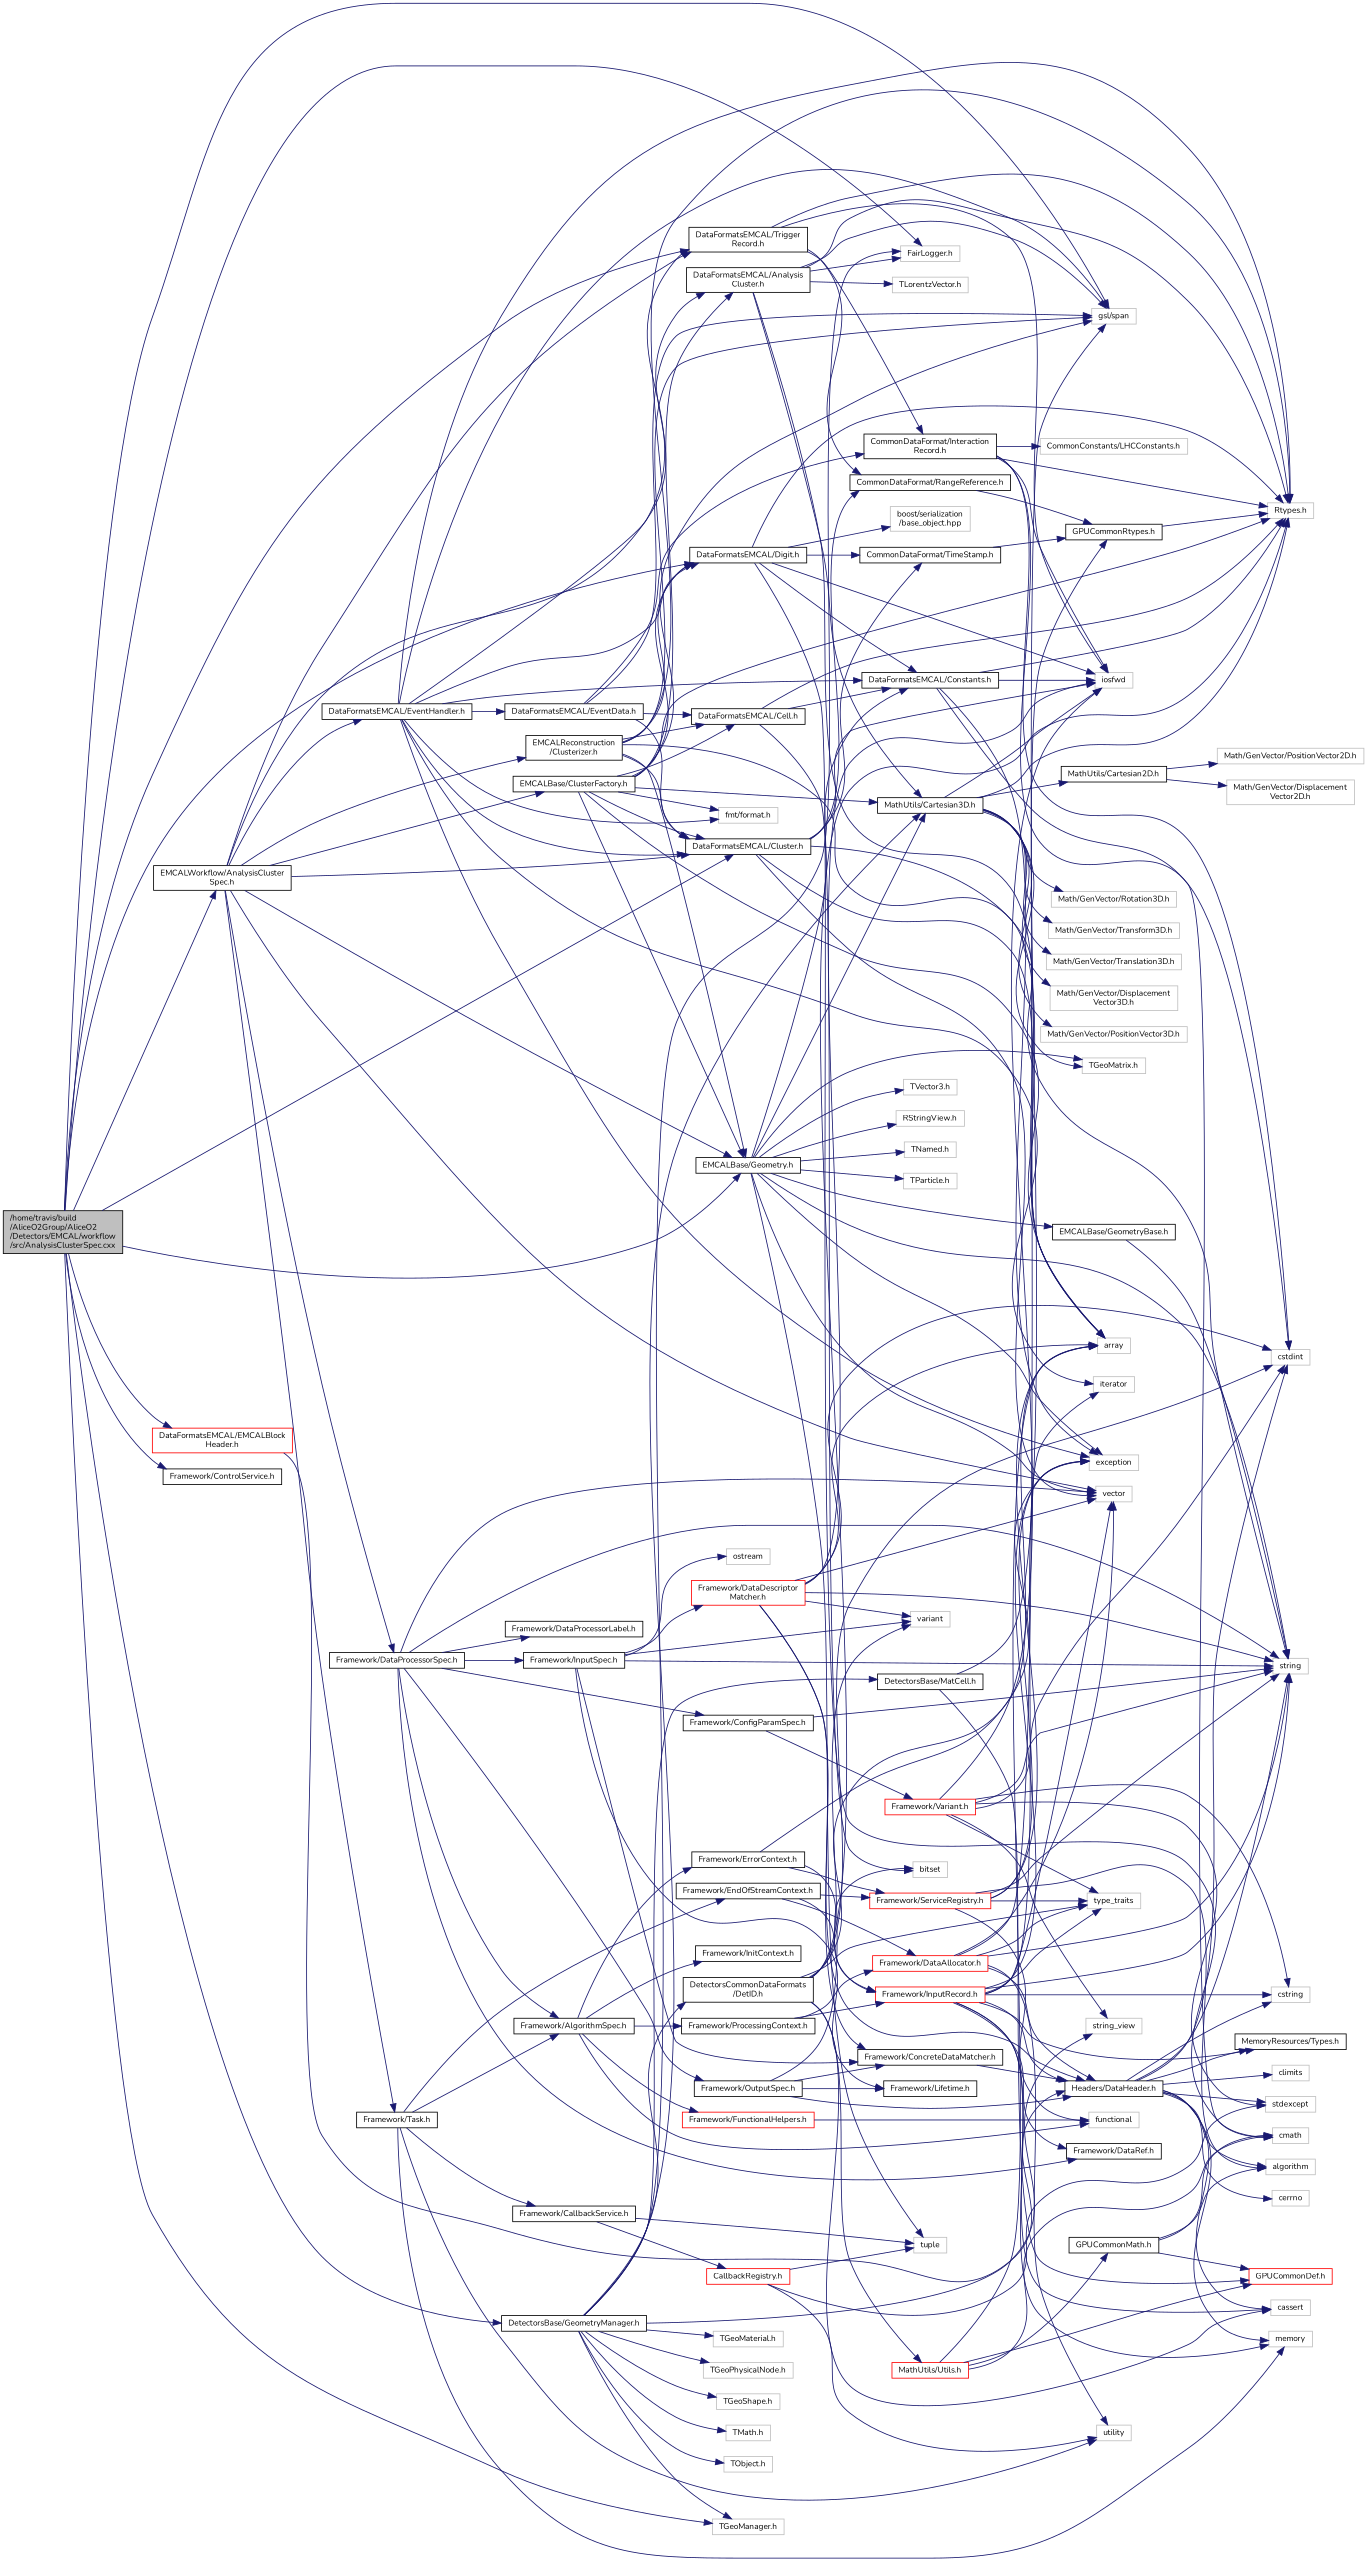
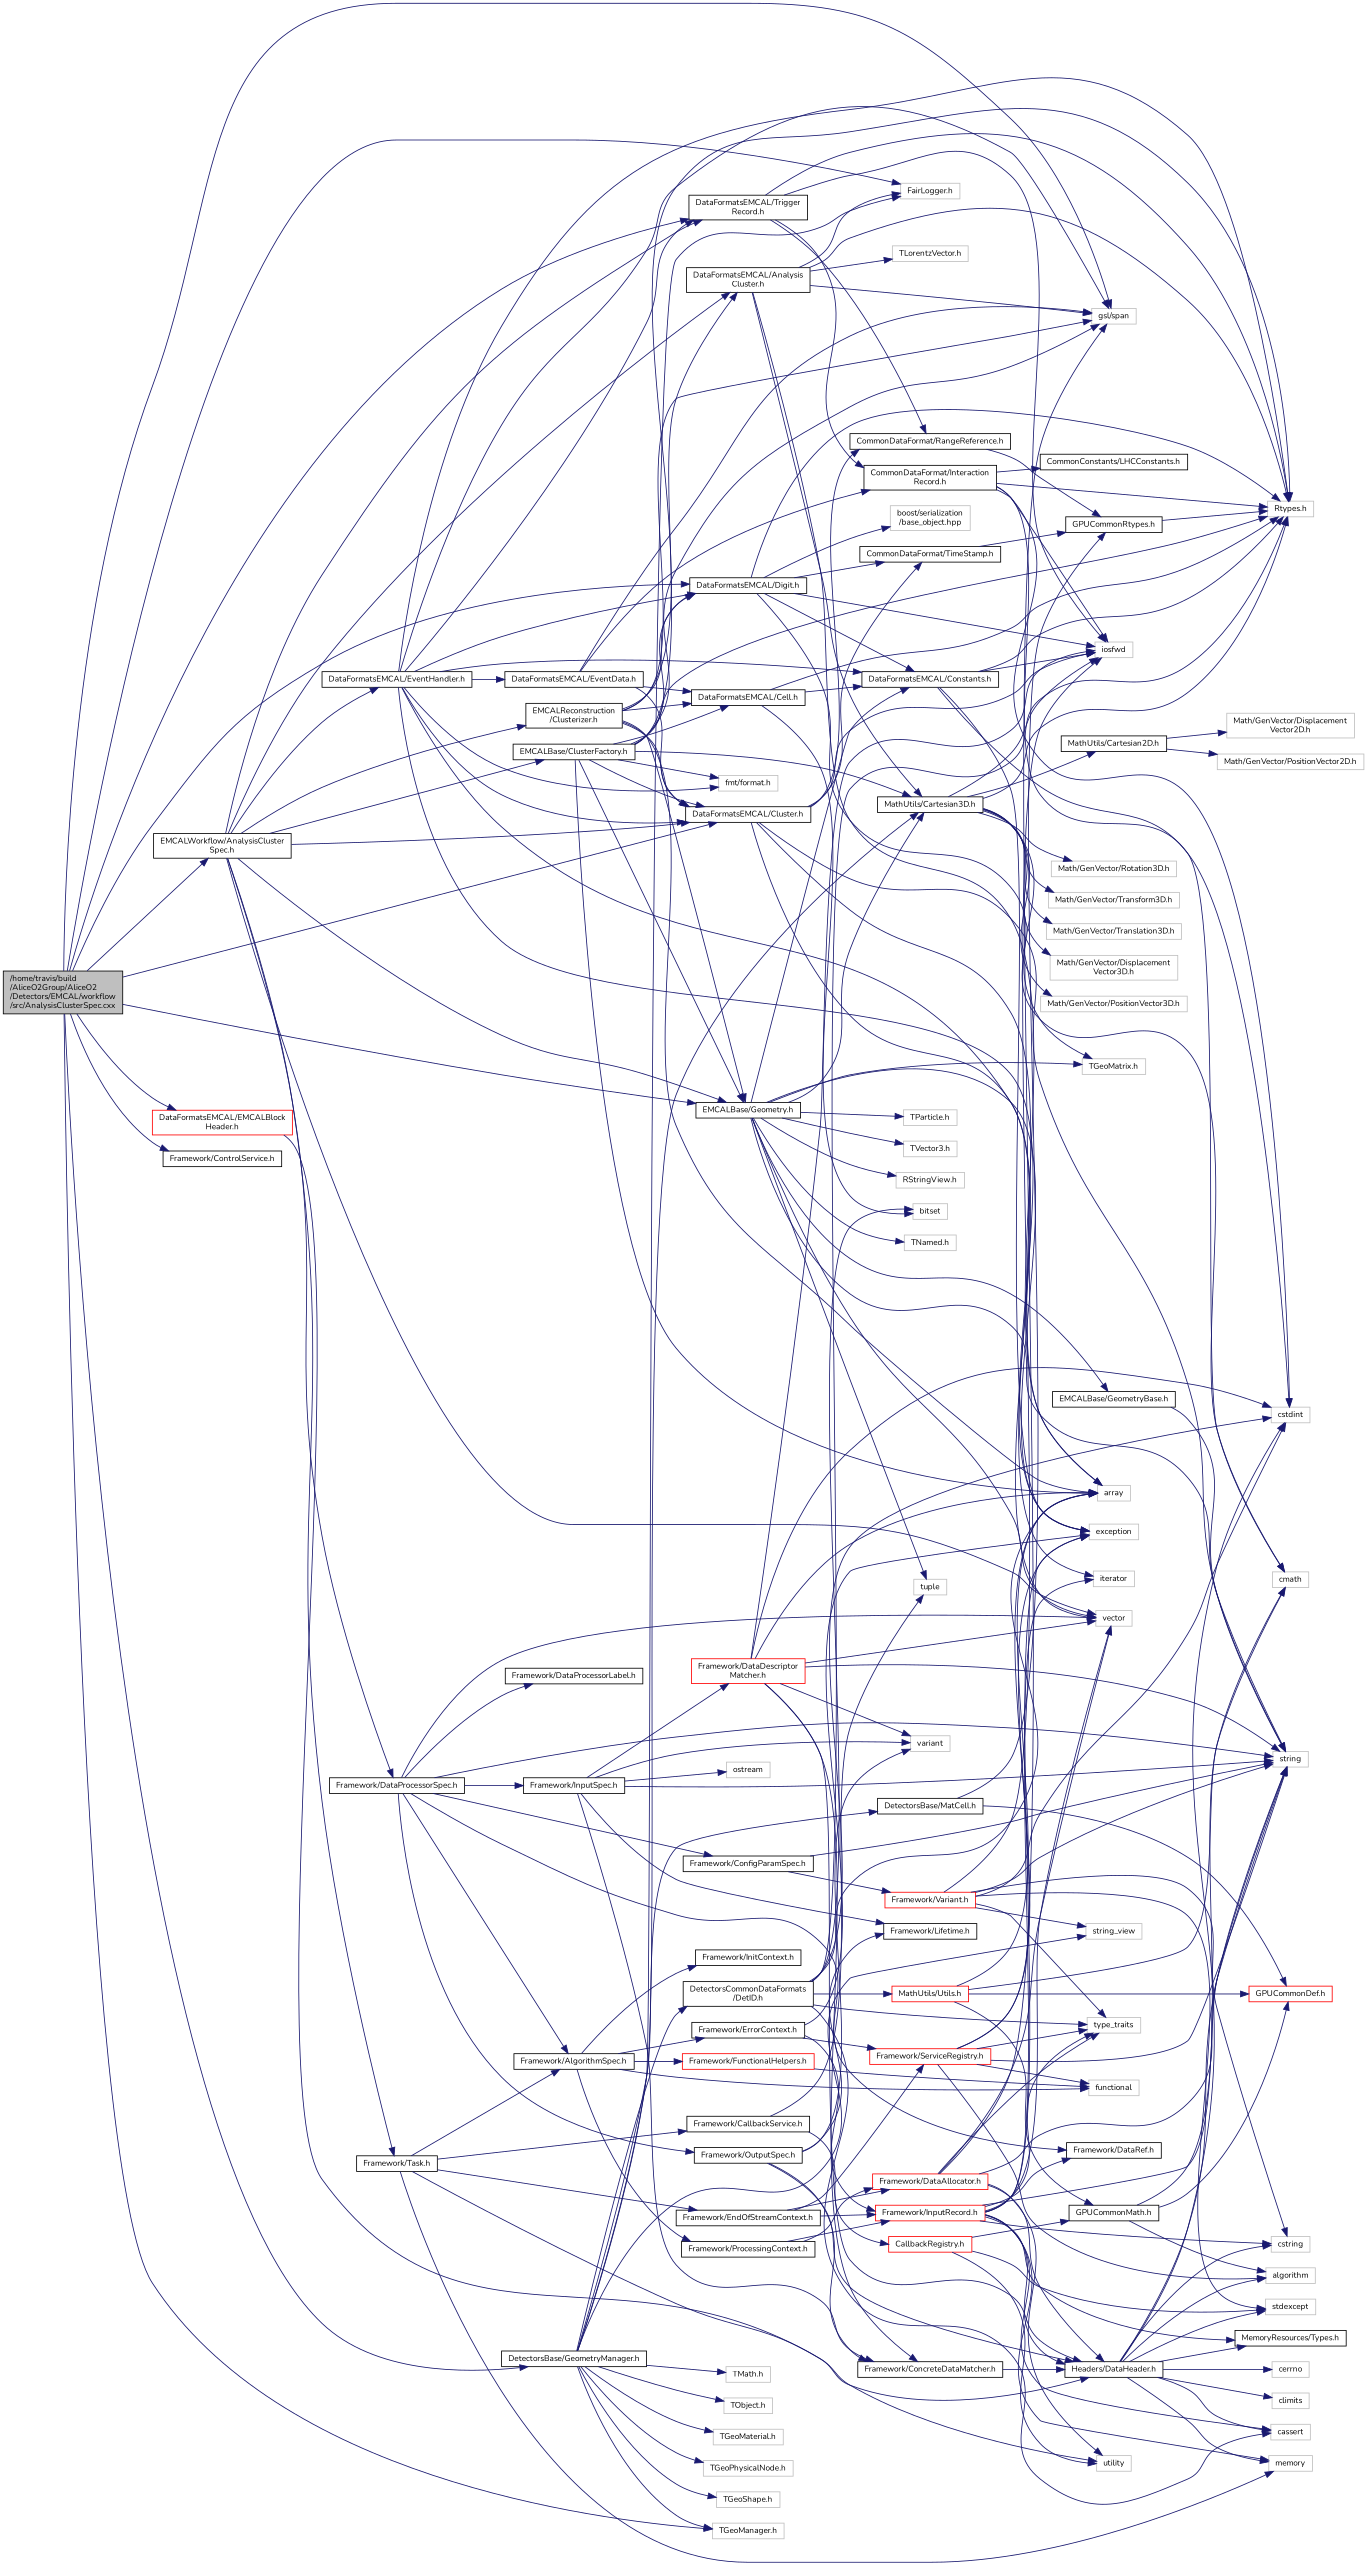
node "CommonConstants/LHCConstants.h": color grey75 -> black
edge "CallbackRegistry.h" -> "tuple": now "CallbackRegistry.h" -> "GPUCommonMath.h"
